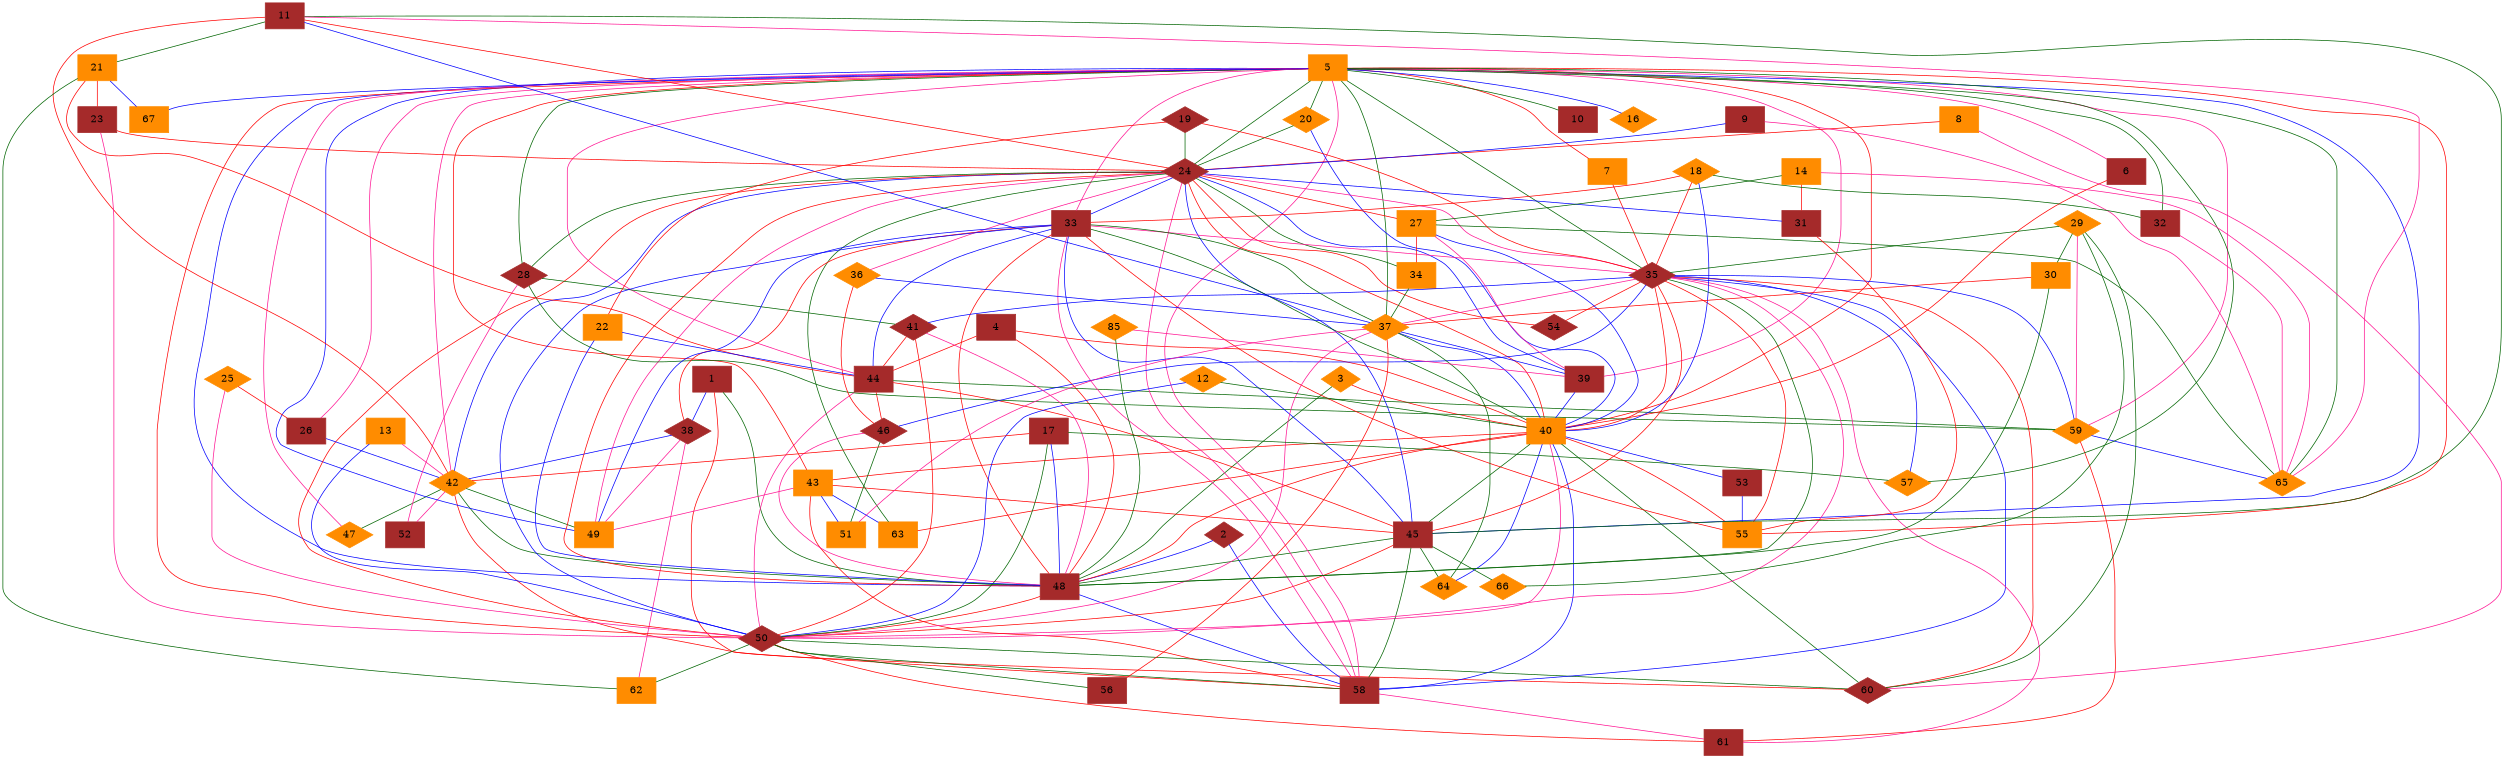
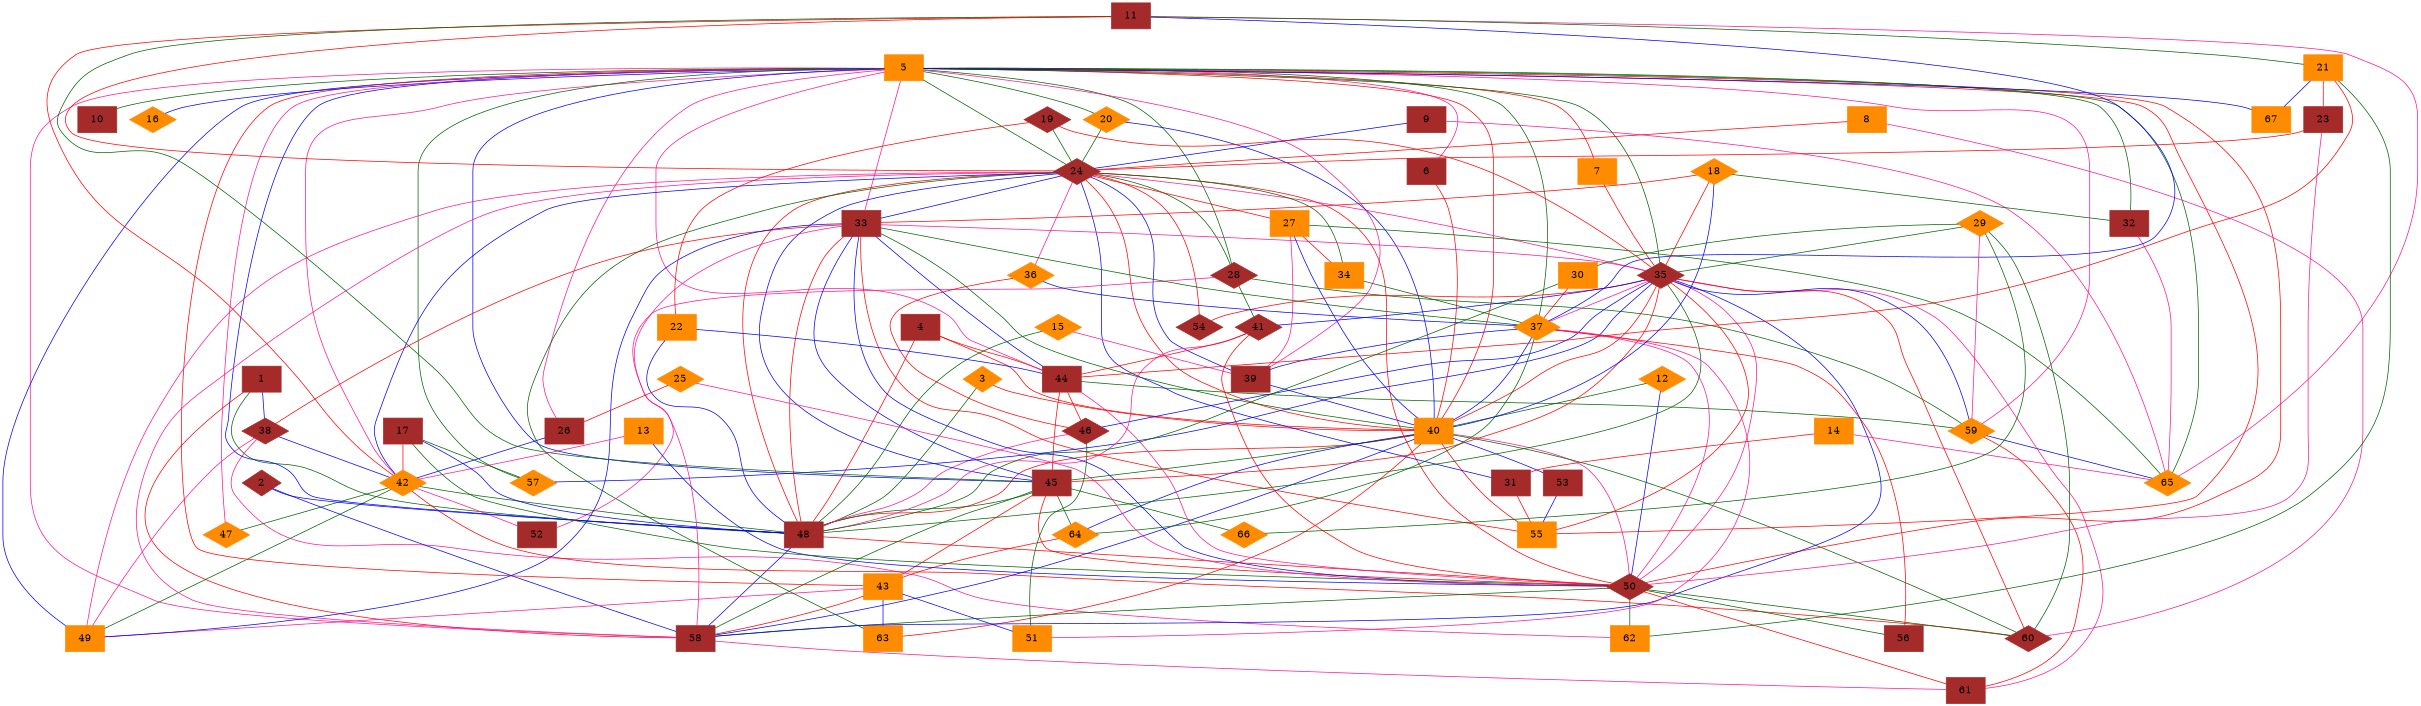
edge "14" -- "27": removed
node "85": label "85" -> "15"
edge "40" -- "43": now "64" -- "43"
